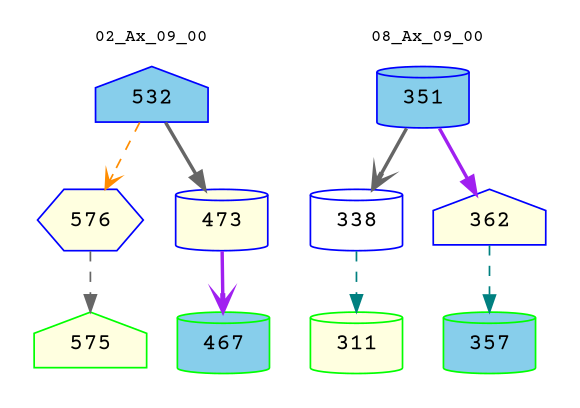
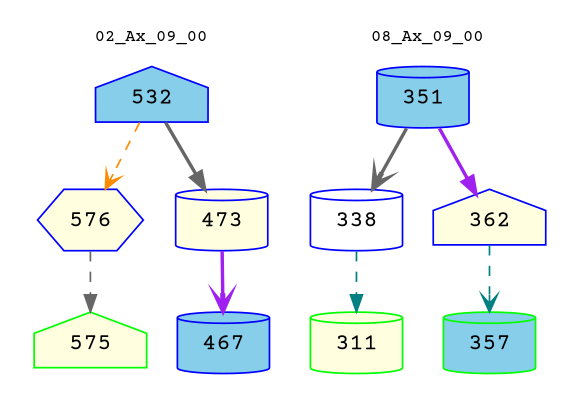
edge "362" -> "357": arrowhead normal -> vee
node "467": color green -> blue
